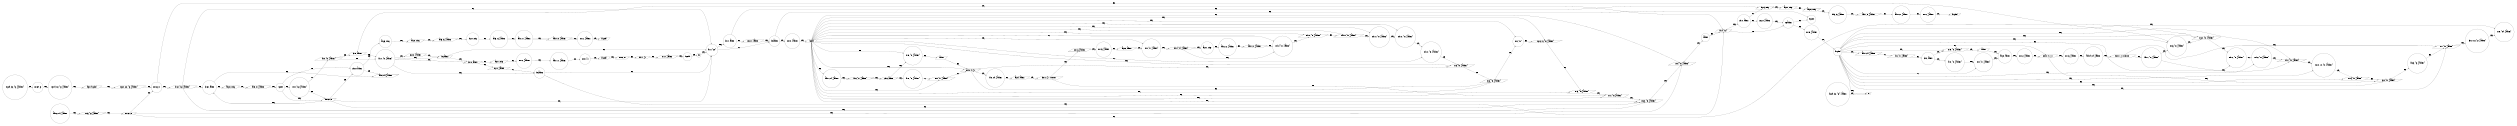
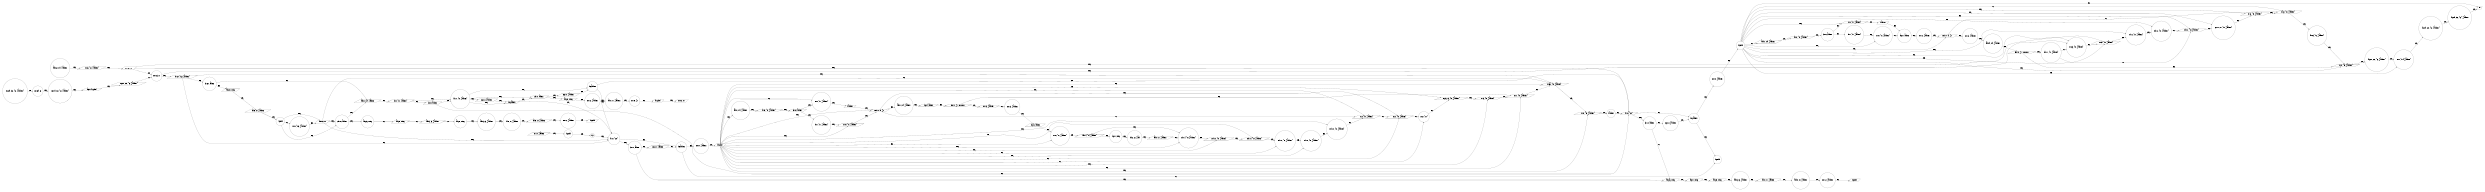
node "ldp x19 , x20 , [ sp , # address ]": added
node "add x2 , x2 , # address": label "add x2 , x2 , # address" -> "add x2 , x2 , # add"
node "mov w1 , # 0": removed
edge "str x0 , [ x22 , # address ]" -> "ldr x0 , [ x0 , # address ]": now "add x0 , x19 , # address" -> "ldr x0 , [ x0 , # address ]"
edge "mov x20 , x0" -> "cbz x20 , address": removed, label "DFG"
edge "mov x21 , x0" -> "str x1 , [ x0 , # address ]": now "mov x21 , x0" -> "ldr w0 , [ x21 ]"
